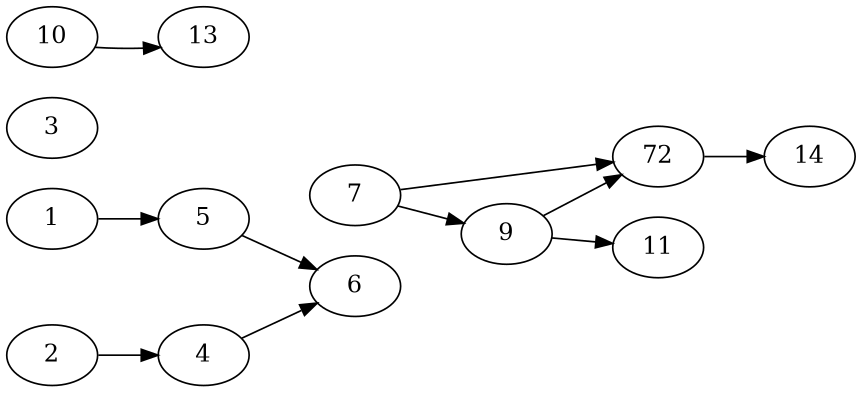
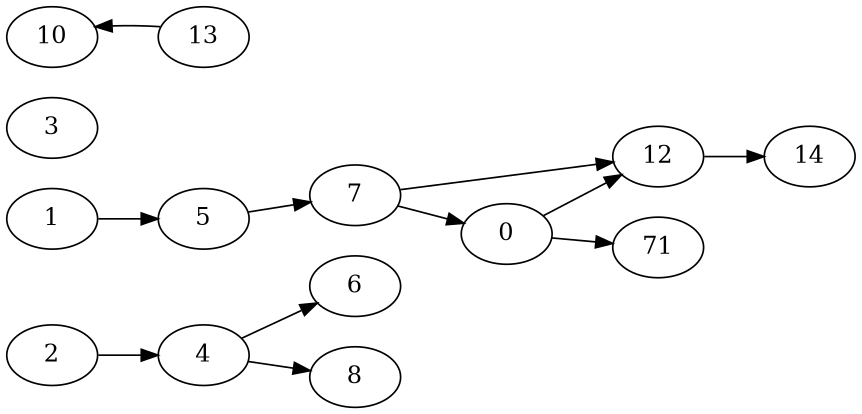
edge "10" -> "13": reversed
node "72": label "72" -> "12"
node "9": label "9" -> "0"
node "11": label "11" -> "71"
edge "5" -> "6": now "5" -> "7"
node "8": added
